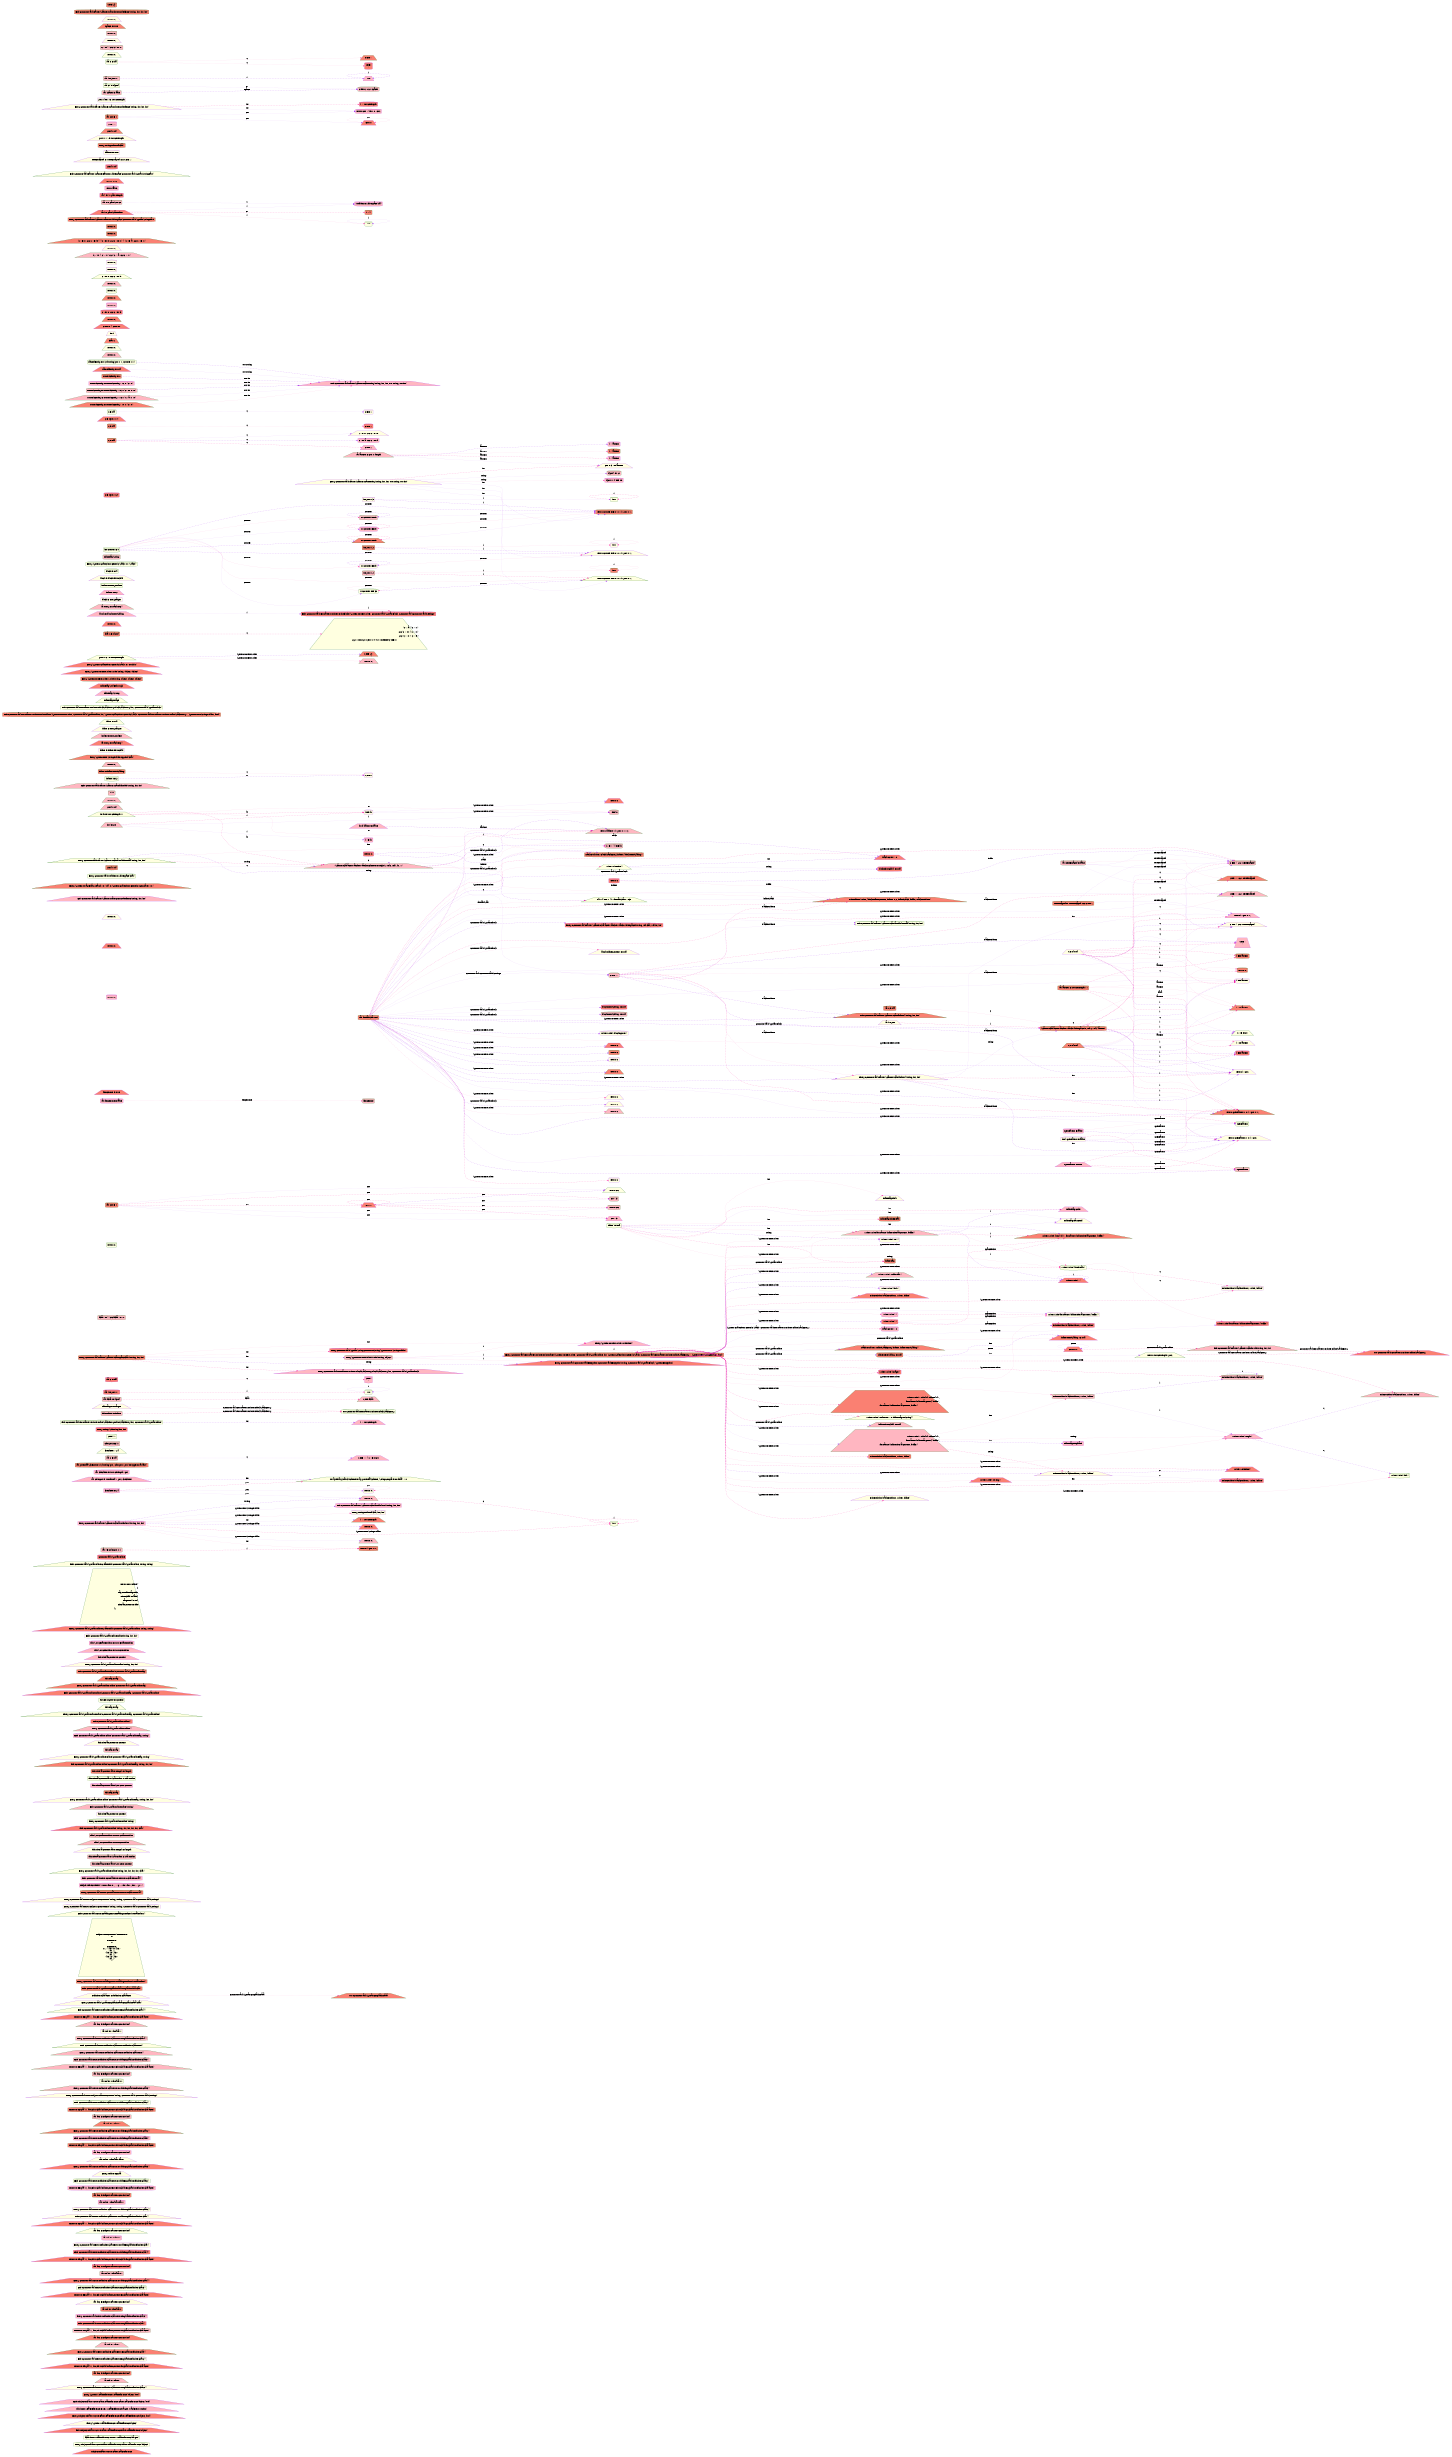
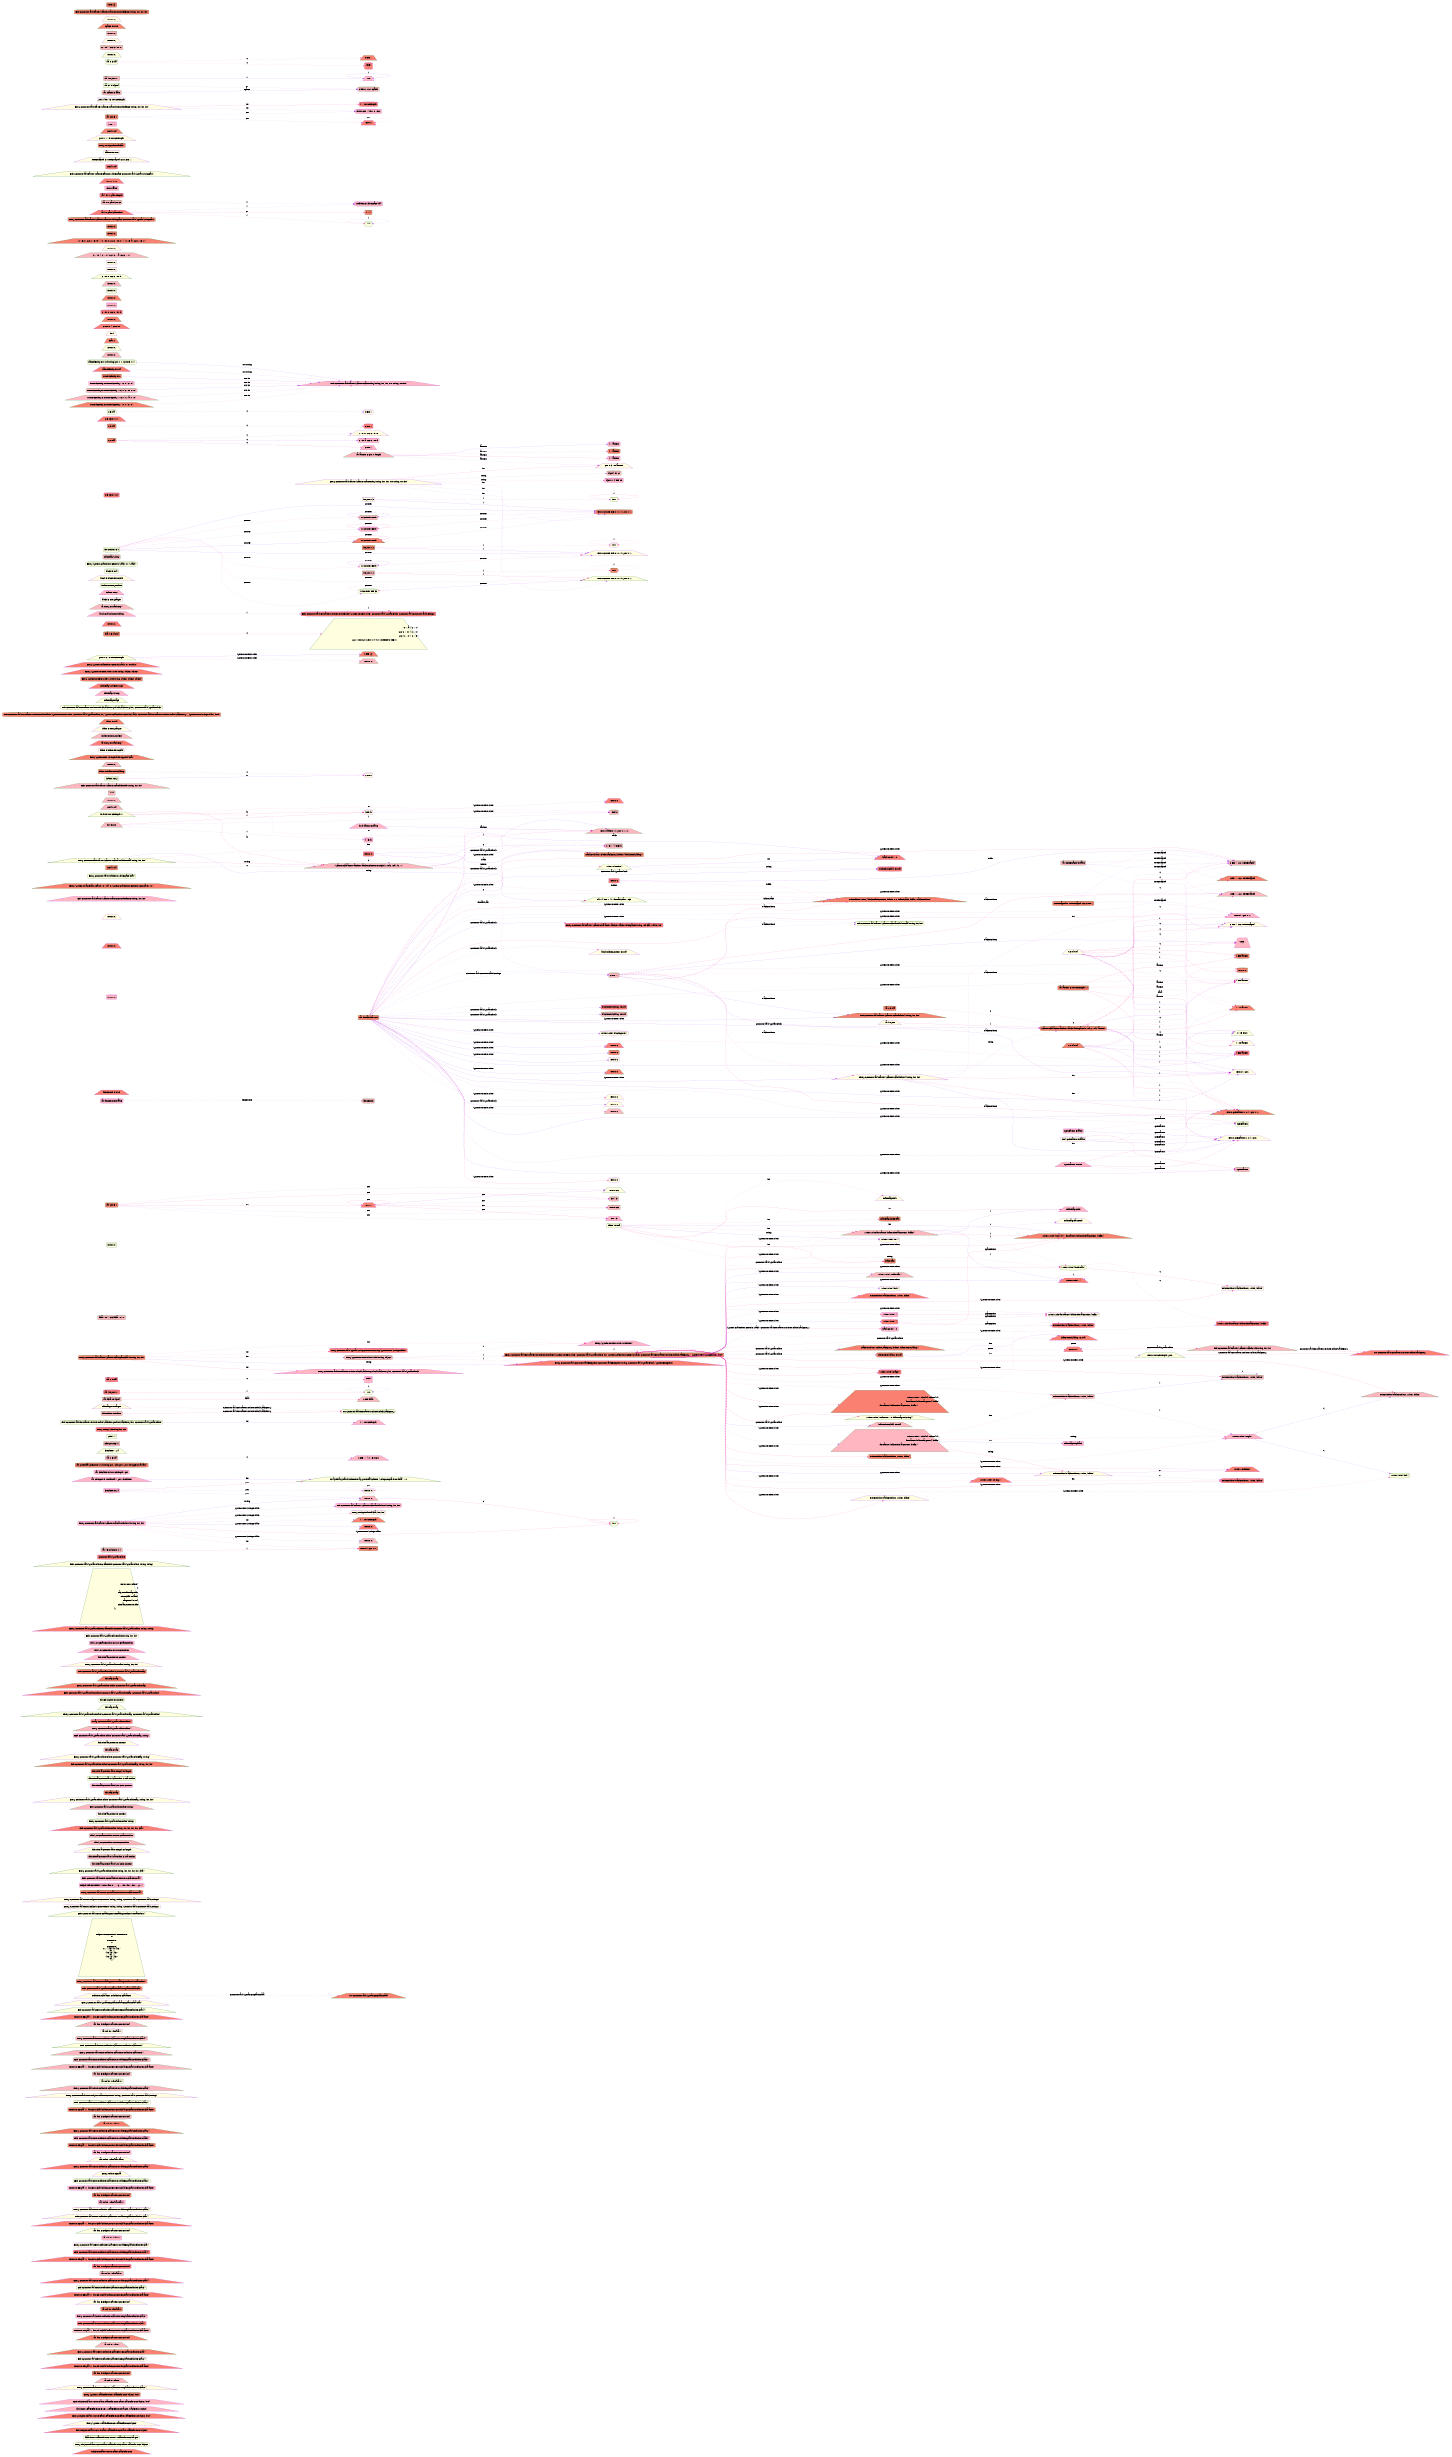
node "inline = null": fillcolor lightyellow -> salmon
edge "inline != null" -> "InlineTag.RawHtml": removed, label "int"
node "Exit CommonMark.Syntax.Inline.Inline()": label "Exit CommonMark.Syntax.Inline.Inline()" -> "Array CommonMark.Syntax.Inline.Inline()"
